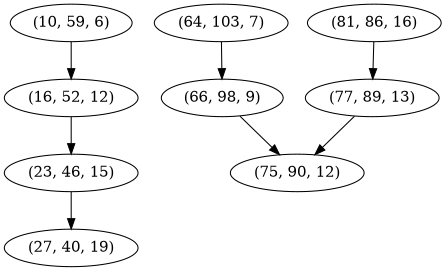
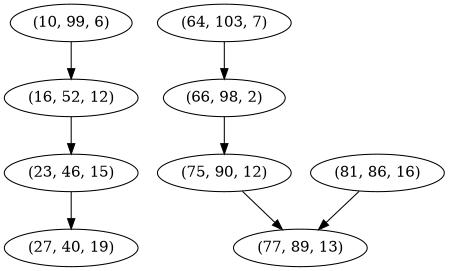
node "(10, 59, 6)": label "(10, 59, 6)" -> "(10, 99, 6)"
node "(66, 98, 9)": label "(66, 98, 9)" -> "(66, 98, 2)"
edge "(77, 89, 13)" -> "(75, 90, 12)": reversed
